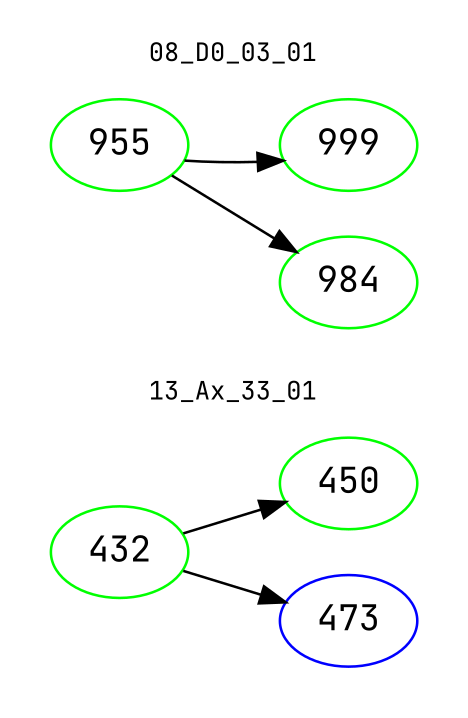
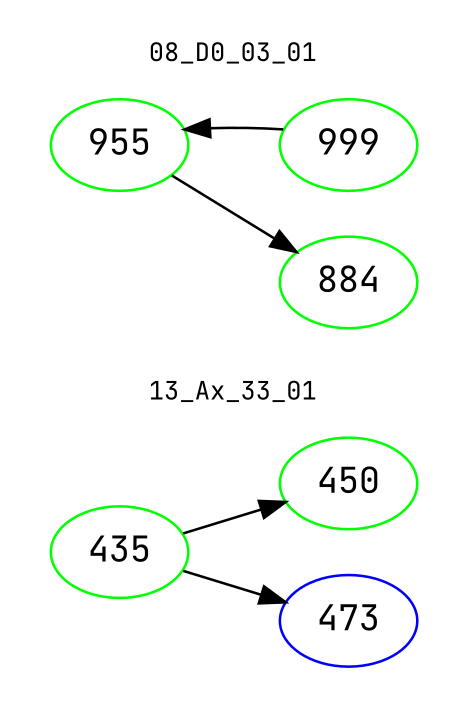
edge "955" -> "999": reversed
node "984": label "984" -> "884"
node "432": label "432" -> "435"
